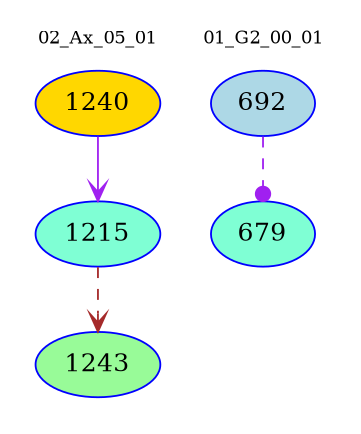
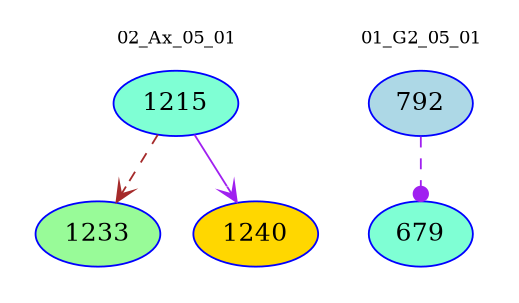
cluster "01_G2_00_01": label "01_G2_00_01" -> "01_G2_05_01"
node "692": label "692" -> "792"
edge "1240" -> "1215": reversed
node "1243": label "1243" -> "1233"
